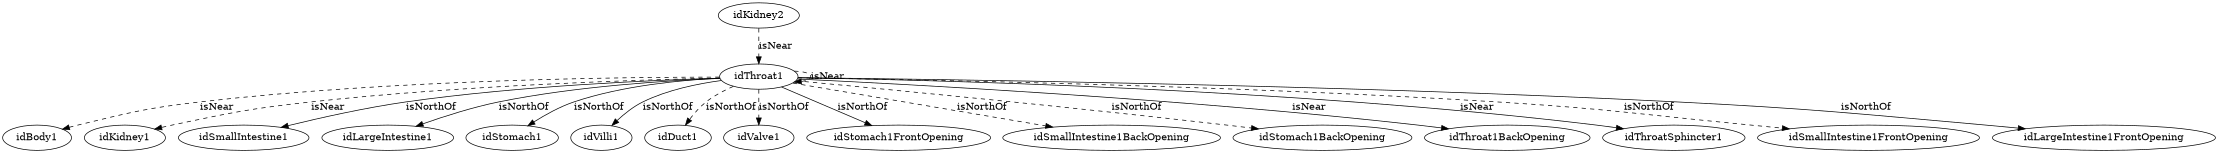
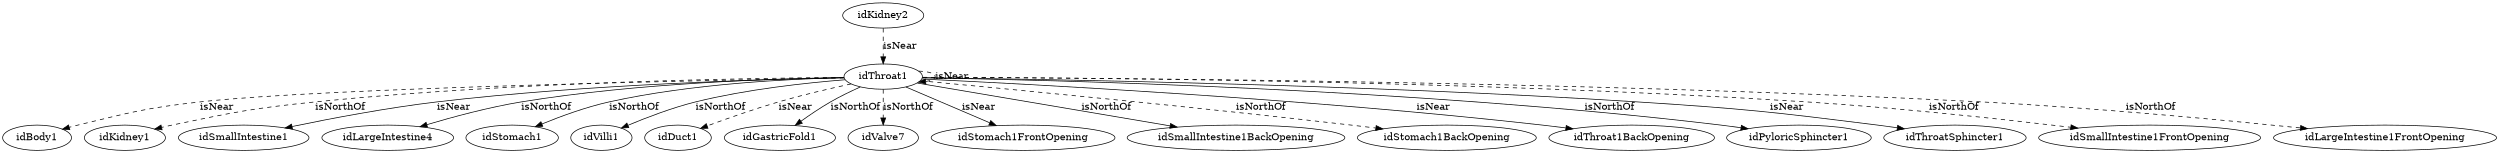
edge "idThroat1" -> "idLargeIntestine1FrontOpening": style solid -> dashed
edge "idThroat1" -> "idSmallIntestine1BackOpening": style dashed -> solid
edge "idThroat1" -> "idKidney1": label "isNear" -> "isNorthOf"
edge "idThroat1" -> "idSmallIntestine1": label "isNorthOf" -> "isNear"
edge "idThroat1" -> "idDuct1": label "isNorthOf" -> "isNear"
edge "idThroat1" -> "idStomach1FrontOpening": label "isNorthOf" -> "isNear"
node "idLargeIntestine1": label "idLargeIntestine1" -> "idLargeIntestine4"
node "idValve1": label "idValve1" -> "idValve7"
node "idGastricFold1": added
node "idPyloricSphincter1": added
